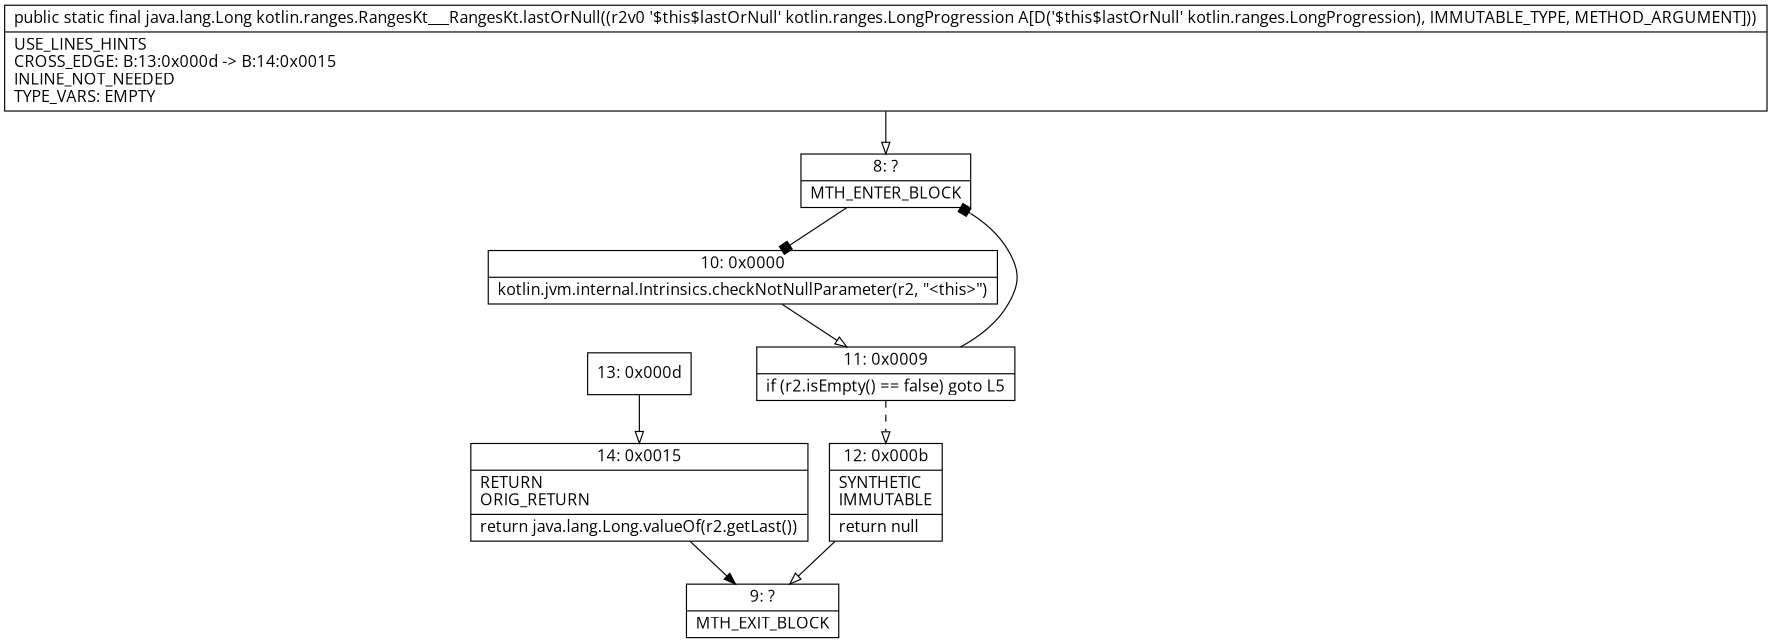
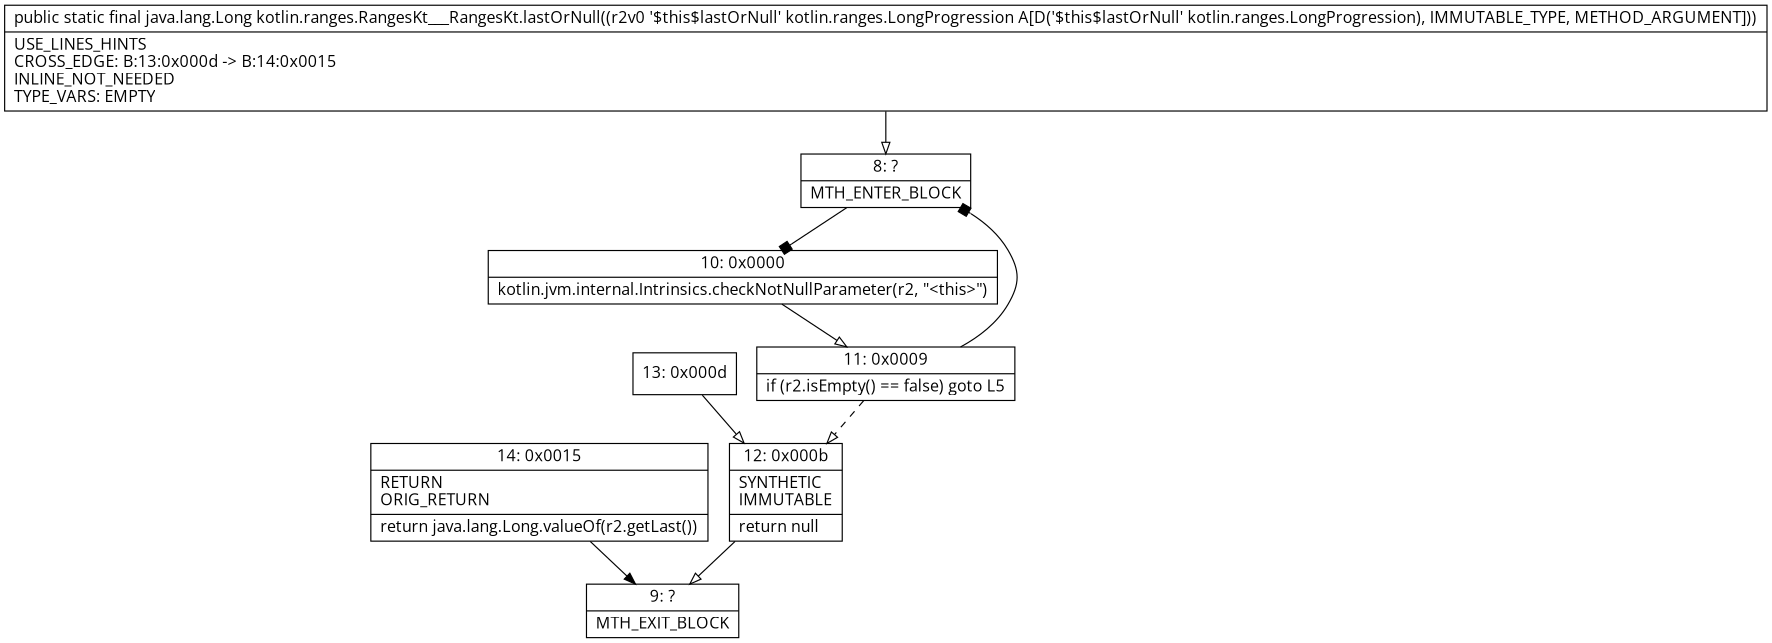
edge "13: 0x000d" -> "14: 0x0015": now "13: 0x000d" -> "12: 0x000b"
